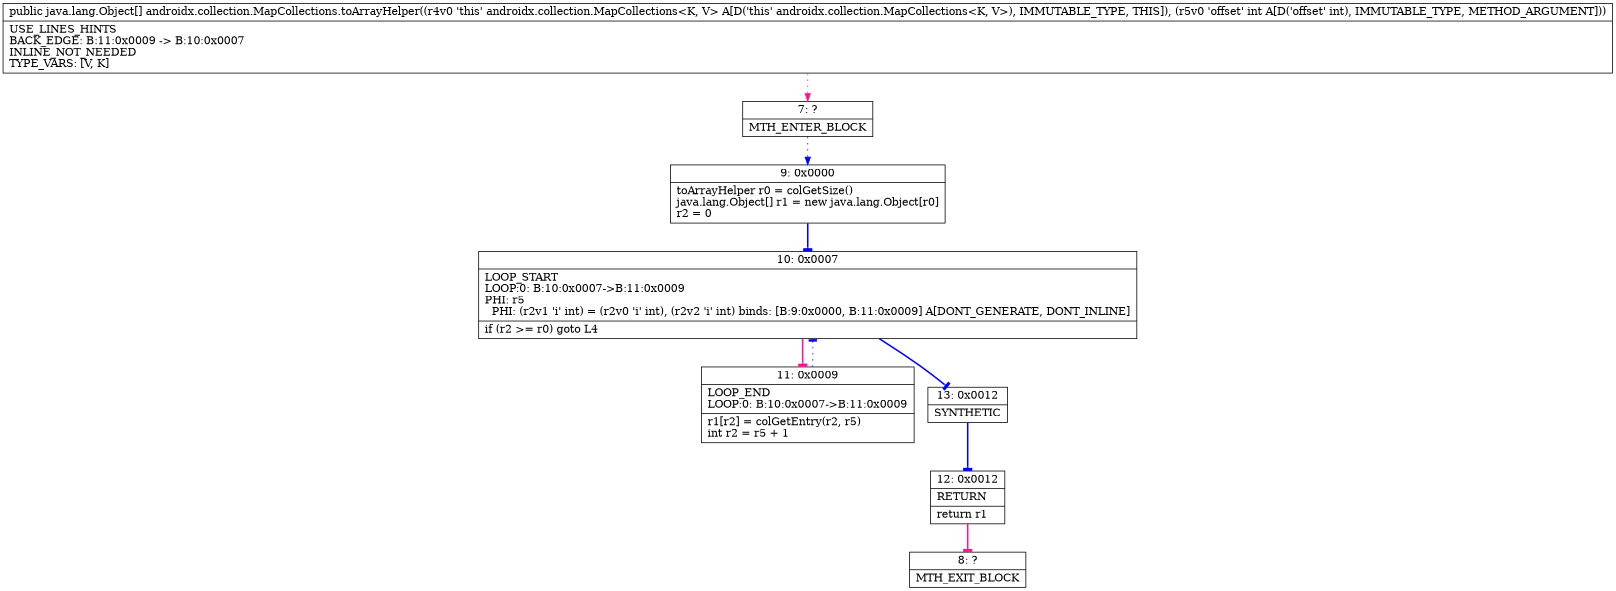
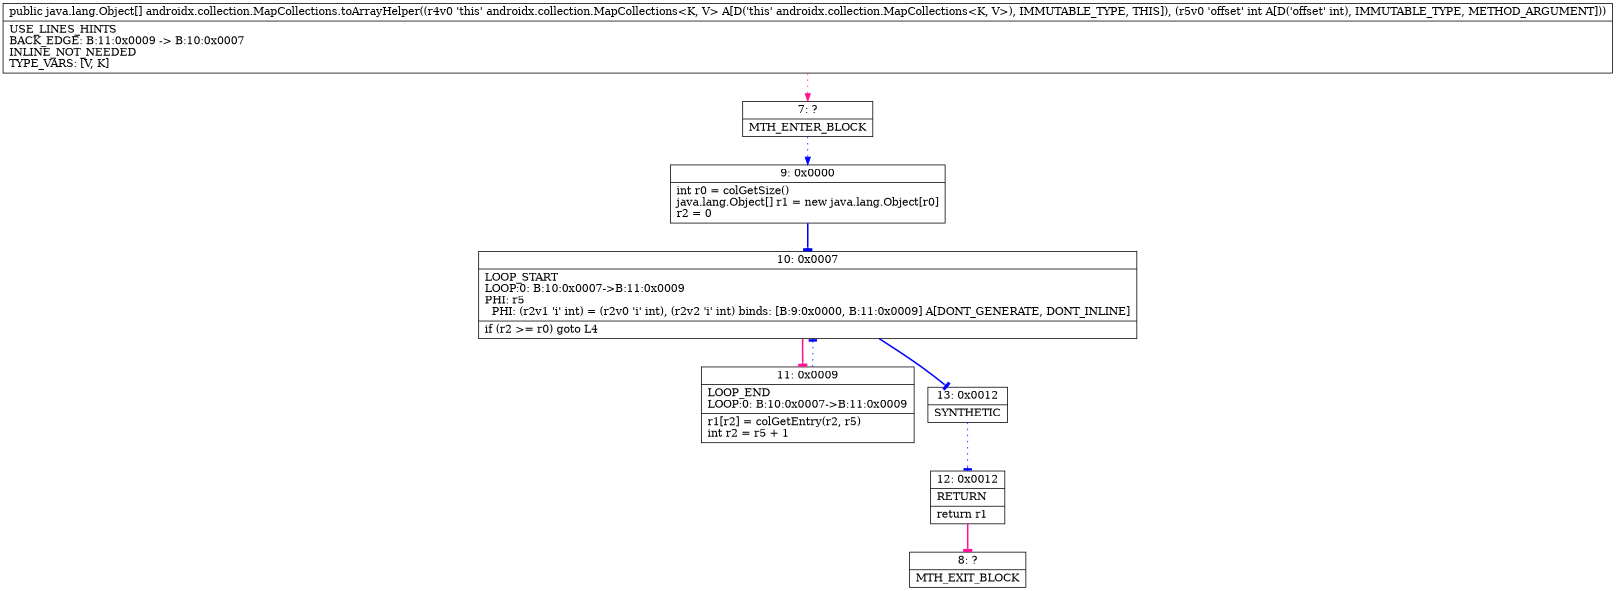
node "9: 0x0000": text "toArrayHelper r0 = colGetSize()" -> "int r0 = colGetSize()"
edge "13: 0x0012" -> "12: 0x0012": style bold -> dotted
